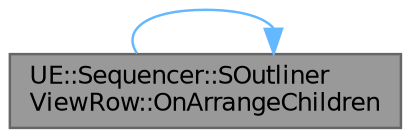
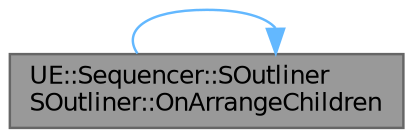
node "UE::Sequencer::SOutliner ViewRow::OnArrangeChildren": label "UE::Sequencer::SOutliner ViewRow::OnArrangeChildren" -> "UE::Sequencer::SOutliner SOutliner::OnArrangeChildren"
